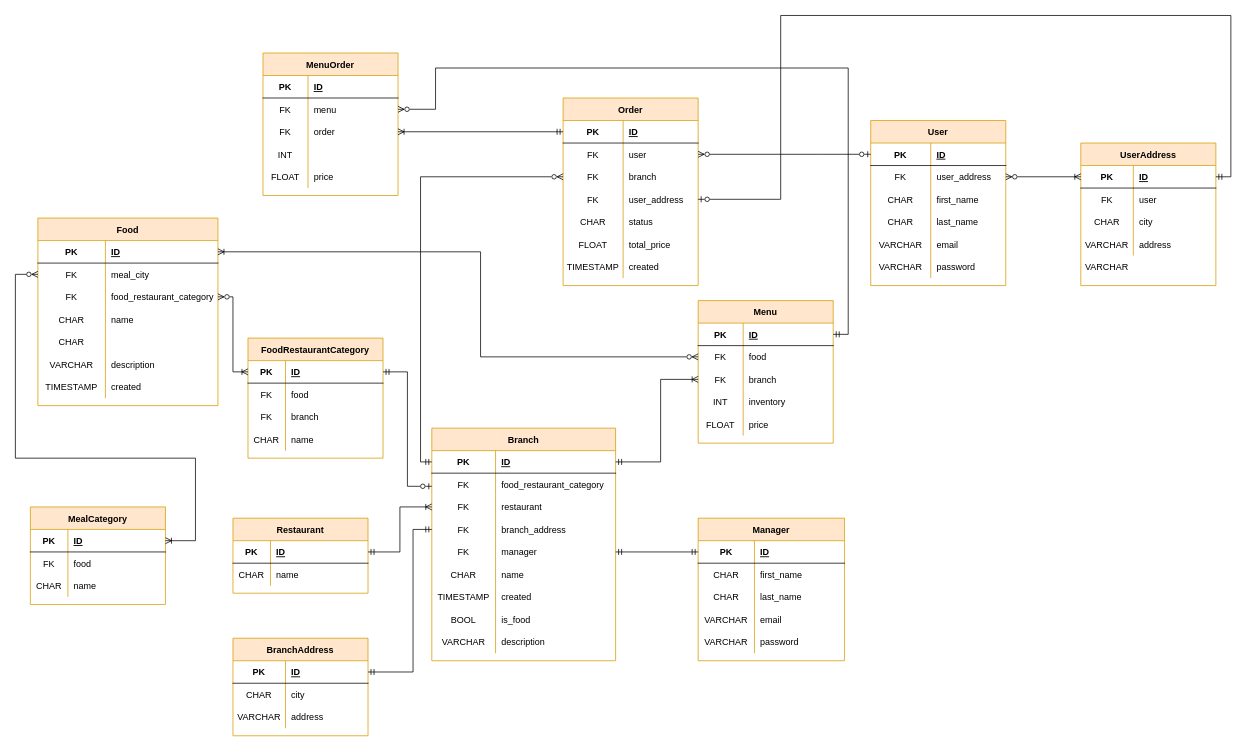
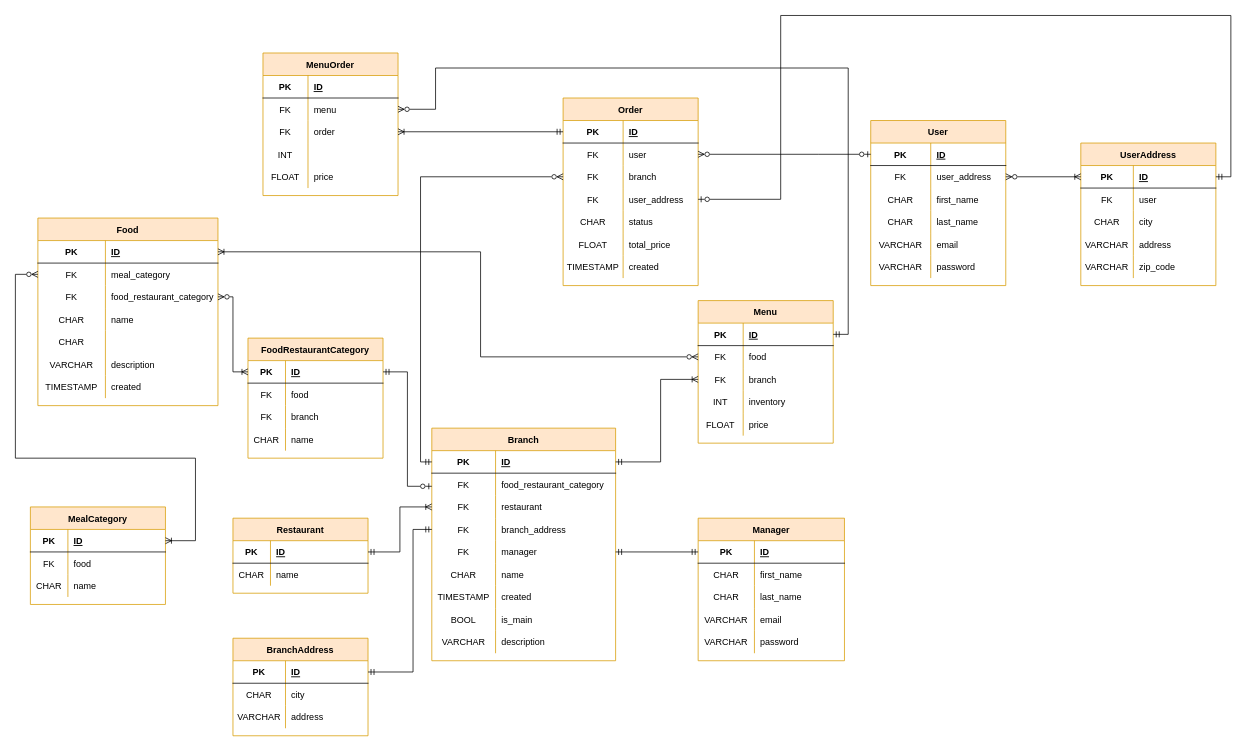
node "zip_code": added
node "meal_city": label "meal_city" -> "meal_category"
node "is_food": label "is_food" -> "is_main"
